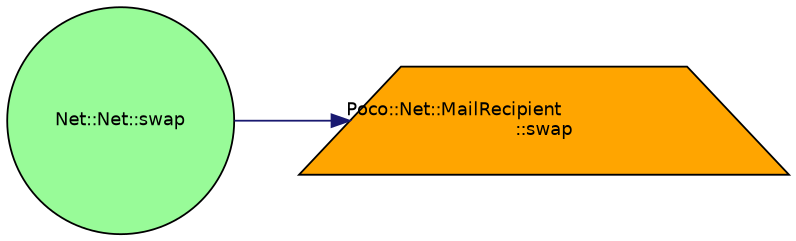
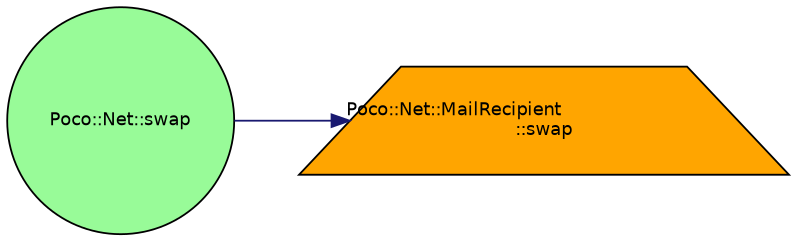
node "Net::Net::swap": label "Net::Net::swap" -> "Poco::Net::swap"
